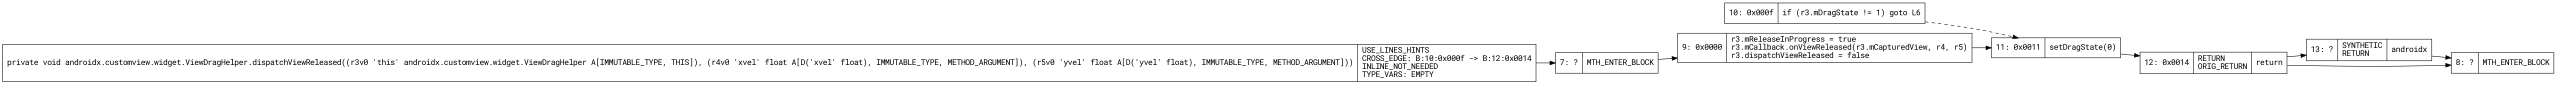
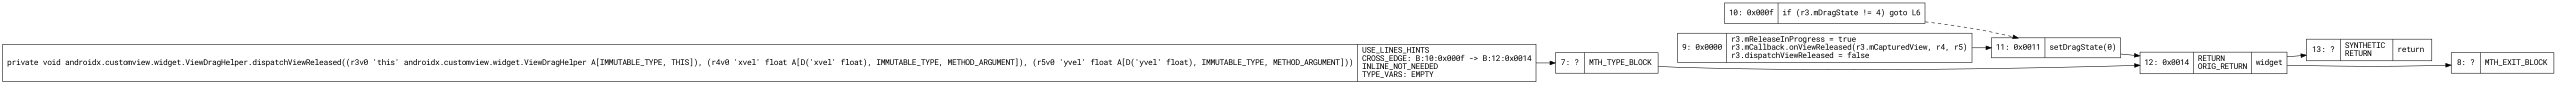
node "10: 0x000f": text "if (r3.mDragState != 1) goto L6" -> "if (r3.mDragState != 4) goto L6"
node "13: ?": text "androidx" -> "return"
edge "13: ?" -> "8: ?": removed
edge "7: ?" -> "9: 0x0000": now "7: ?" -> "12: 0x0014"
node "7: ?": text "MTH_ENTER_BLOCK" -> "MTH_TYPE_BLOCK"
node "12: 0x0014": text "return" -> "widget"
node "8: ?": text "MTH_ENTER_BLOCK" -> "MTH_EXIT_BLOCK"
